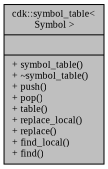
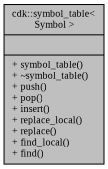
node "cdk::symbol_table<": text "+ table()" -> "+ insert()"
